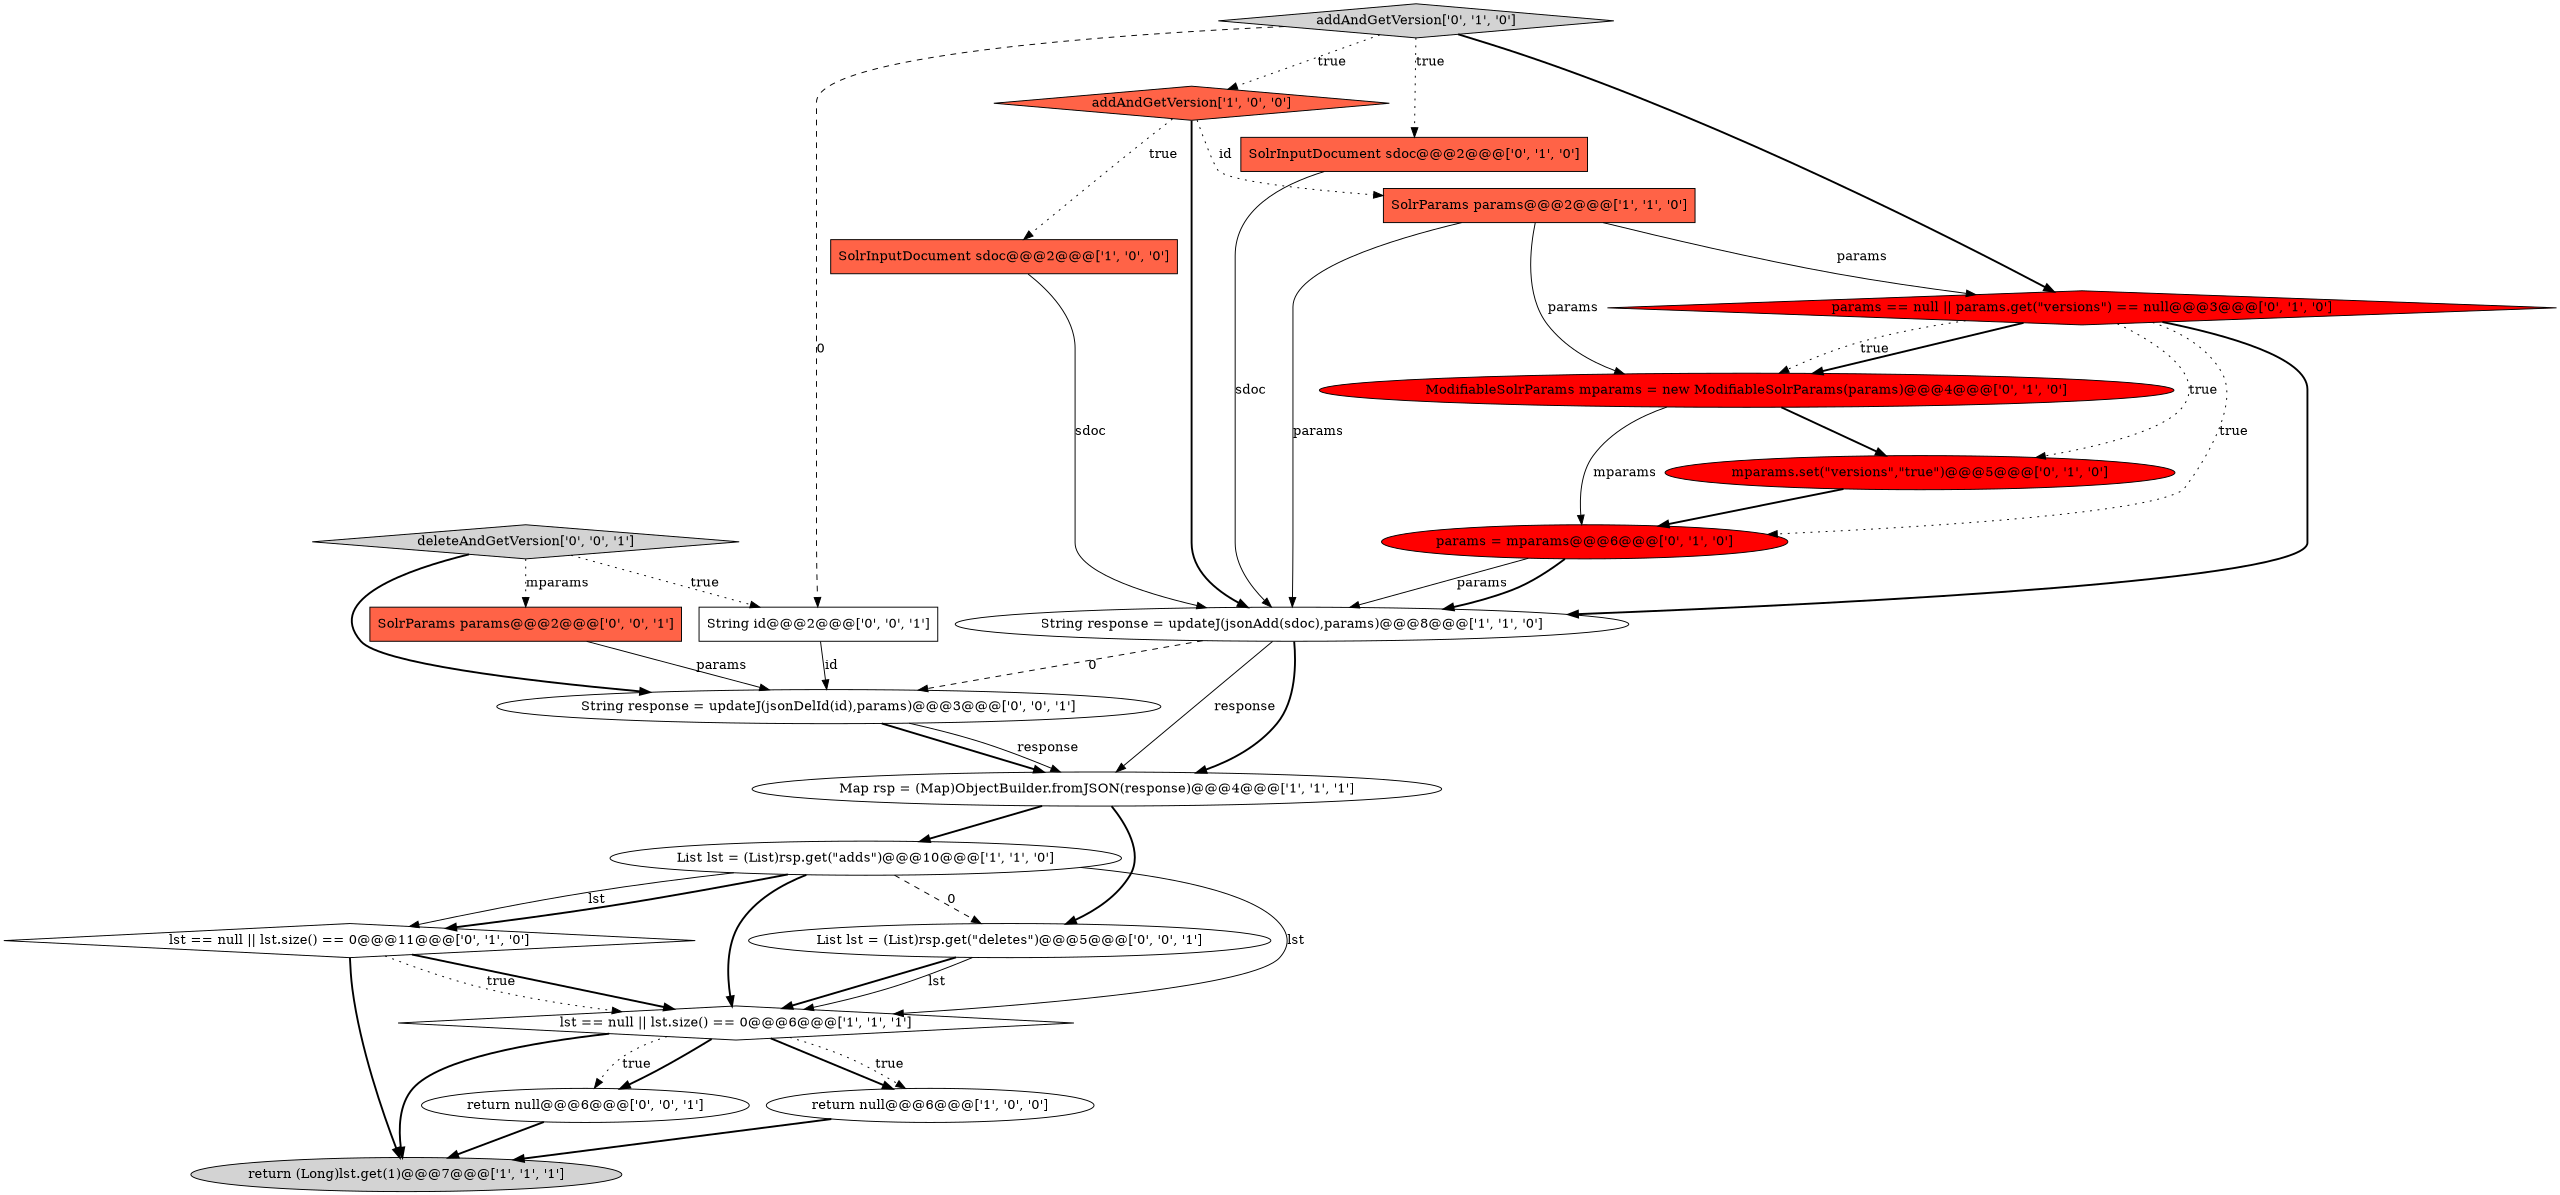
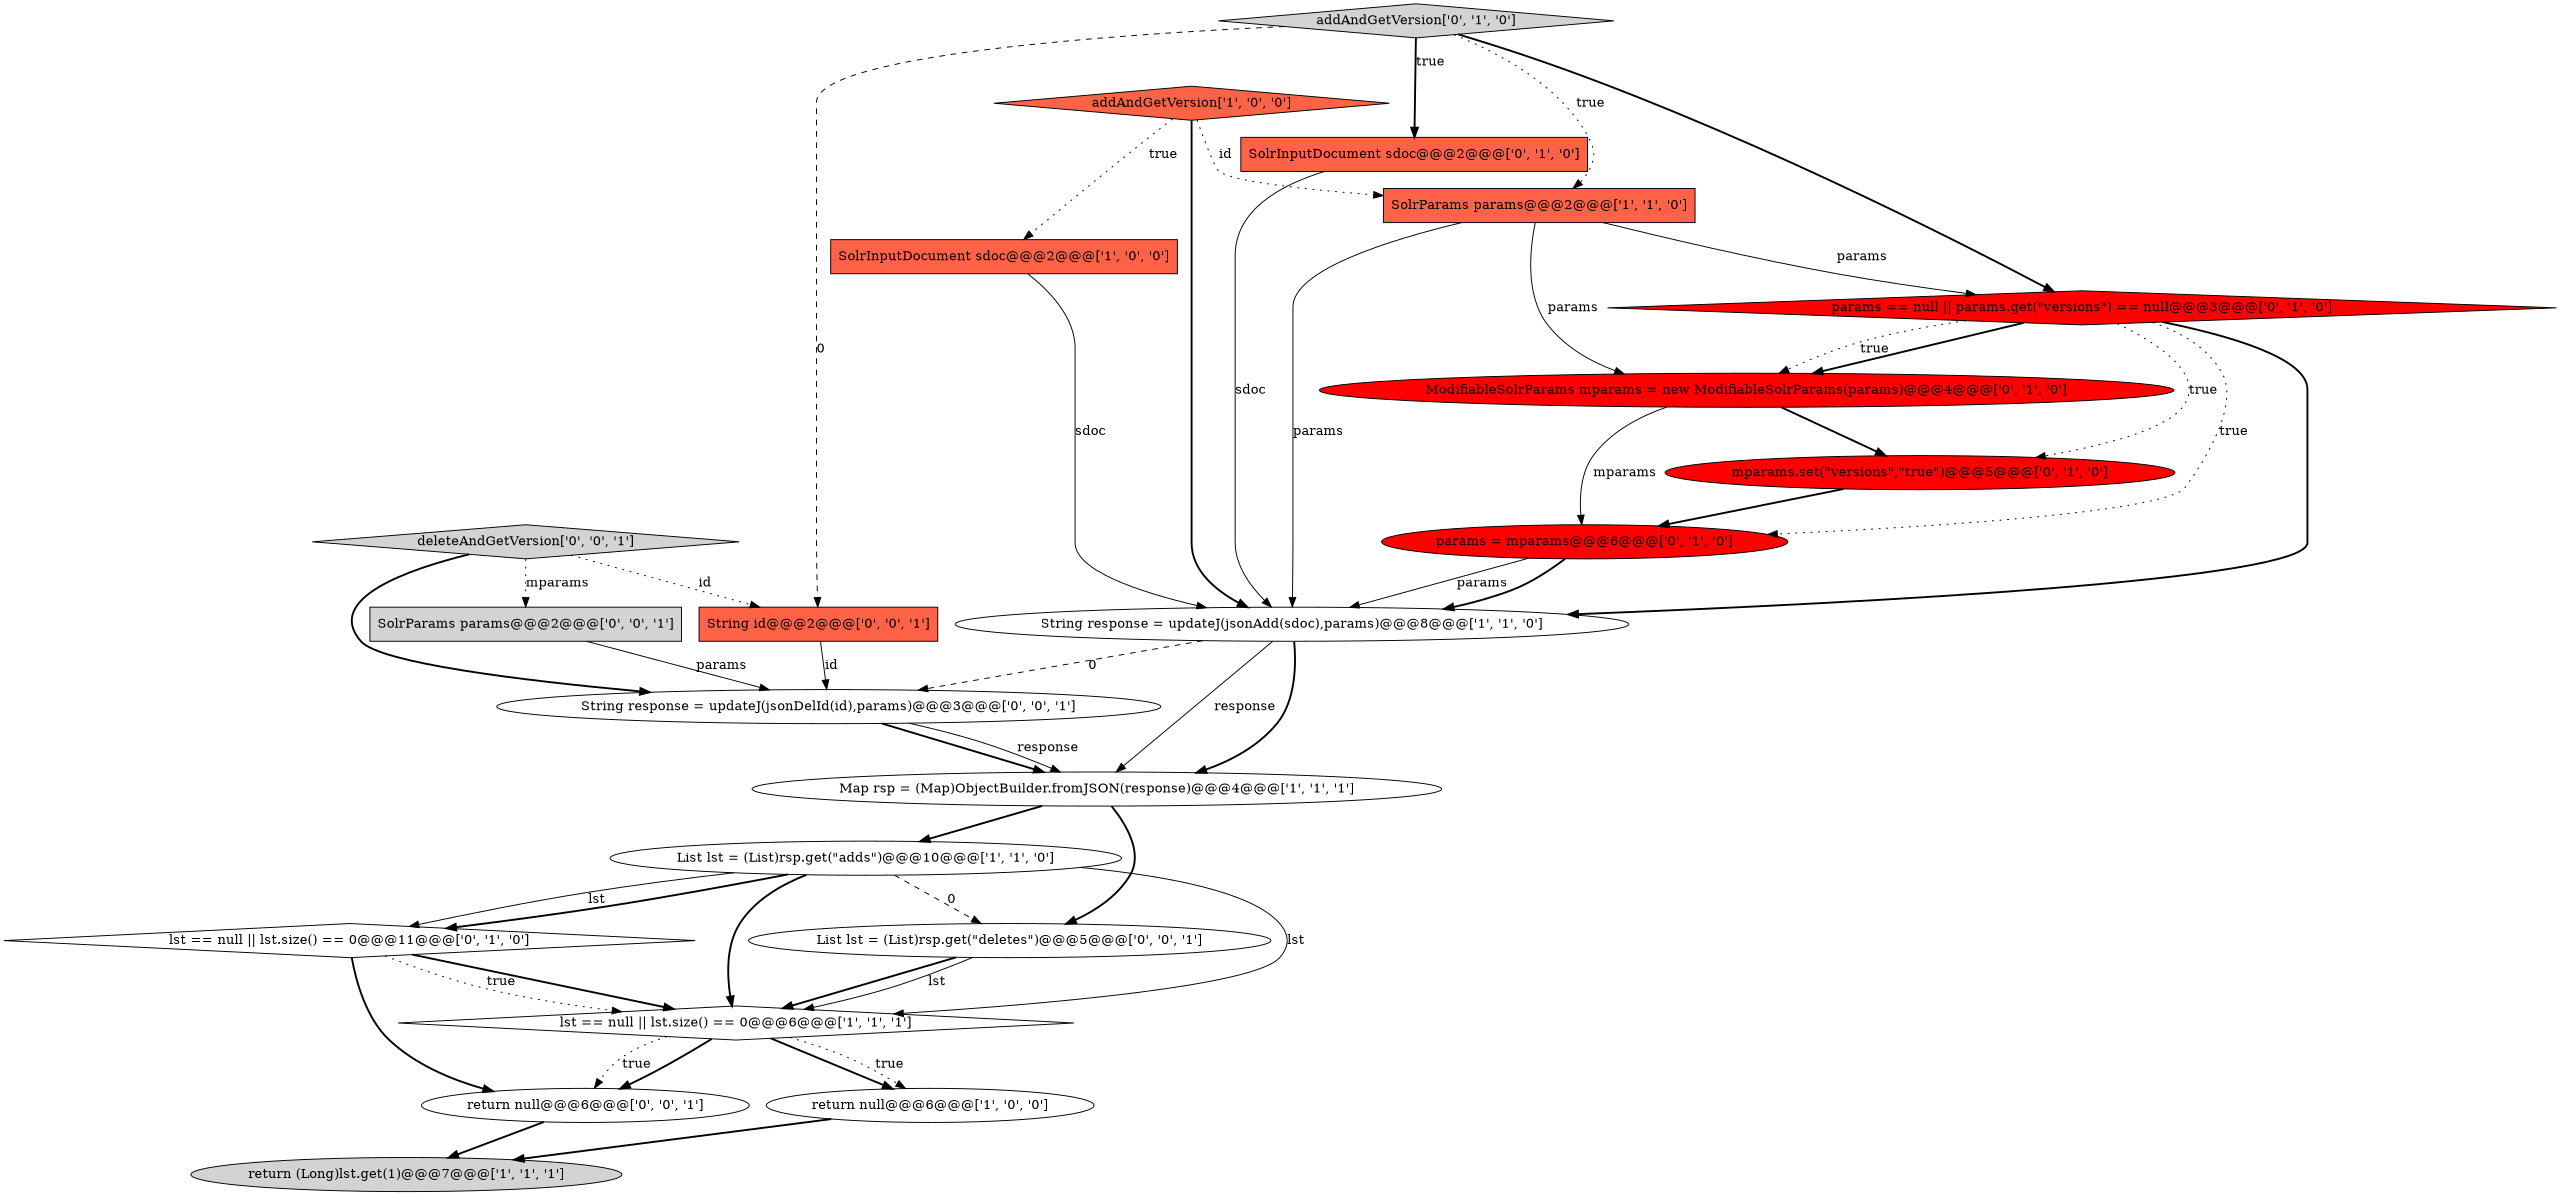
edge "addAndGetVersion['0', '1', '0']" -> "addAndGetVersion['1', '0', '0']": now "addAndGetVersion['0', '1', '0']" -> "SolrParams params@@@2@@@['1', '1', '0']"
edge "addAndGetVersion['0', '1', '0']" -> "SolrInputDocument sdoc@@@2@@@['0', '1', '0']": style dotted -> bold
edge "deleteAndGetVersion['0', '0', '1']" -> "String id@@@2@@@['0', '0', '1']": label "true" -> "id"
node "SolrParams params@@@2@@@['0', '0', '1']": fillcolor tomato -> lightgray
node "String id@@@2@@@['0', '0', '1']": fillcolor white -> tomato
edge "lst == null || lst.size() == 0@@@11@@@['0', '1', '0']" -> "return (Long)lst.get(1)@@@7@@@['1', '1', '1']": now "lst == null || lst.size() == 0@@@11@@@['0', '1', '0']" -> "return null@@@6@@@['0', '0', '1']"
edge "lst == null || lst.size() == 0@@@6@@@['1', '1', '1']" -> "return (Long)lst.get(1)@@@7@@@['1', '1', '1']": removed
